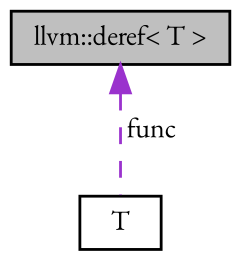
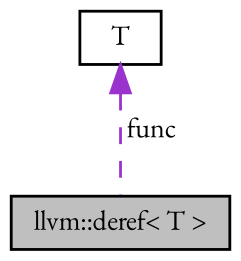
edge "T" -> "llvm::deref< T >": reversed
